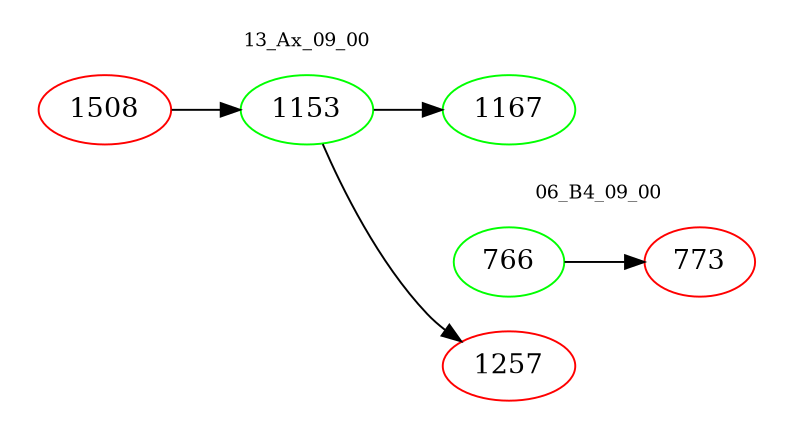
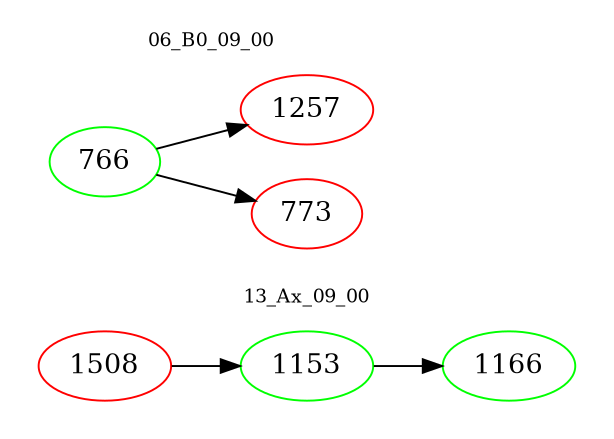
node "1167": label "1167" -> "1166"
cluster "06_B4_09_00": label "06_B4_09_00" -> "06_B0_09_00"
edge "1153" -> "1257": now "766" -> "1257"
